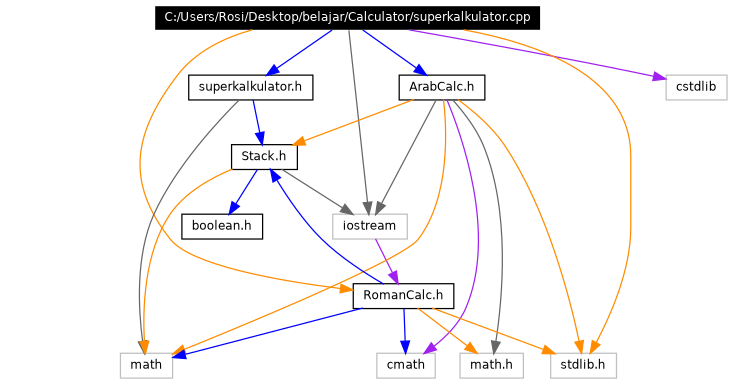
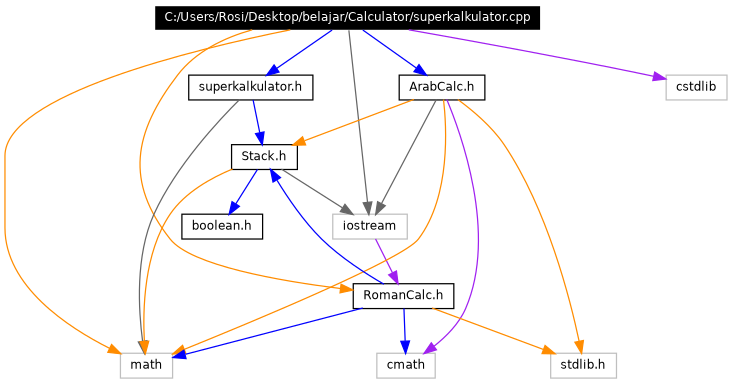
edge "C:/Users/Rosi/Desktop/belajar/Calculator/superkalkulator.cpp" -> "stdlib.h": now "C:/Users/Rosi/Desktop/belajar/Calculator/superkalkulator.cpp" -> "math"
node "math.h": removed
